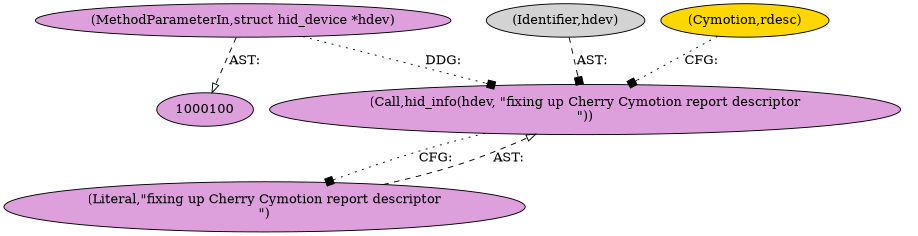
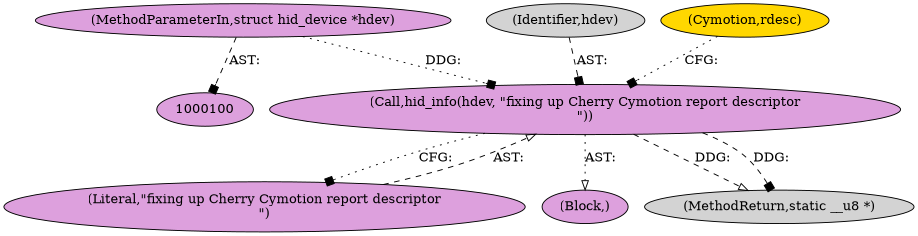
edge "(MethodParameterIn,struct hid_device *hdev)" -> "1000100": arrowhead onormal -> box
node "(Block,)": added
node "(MethodReturn,static __u8 *)": added
